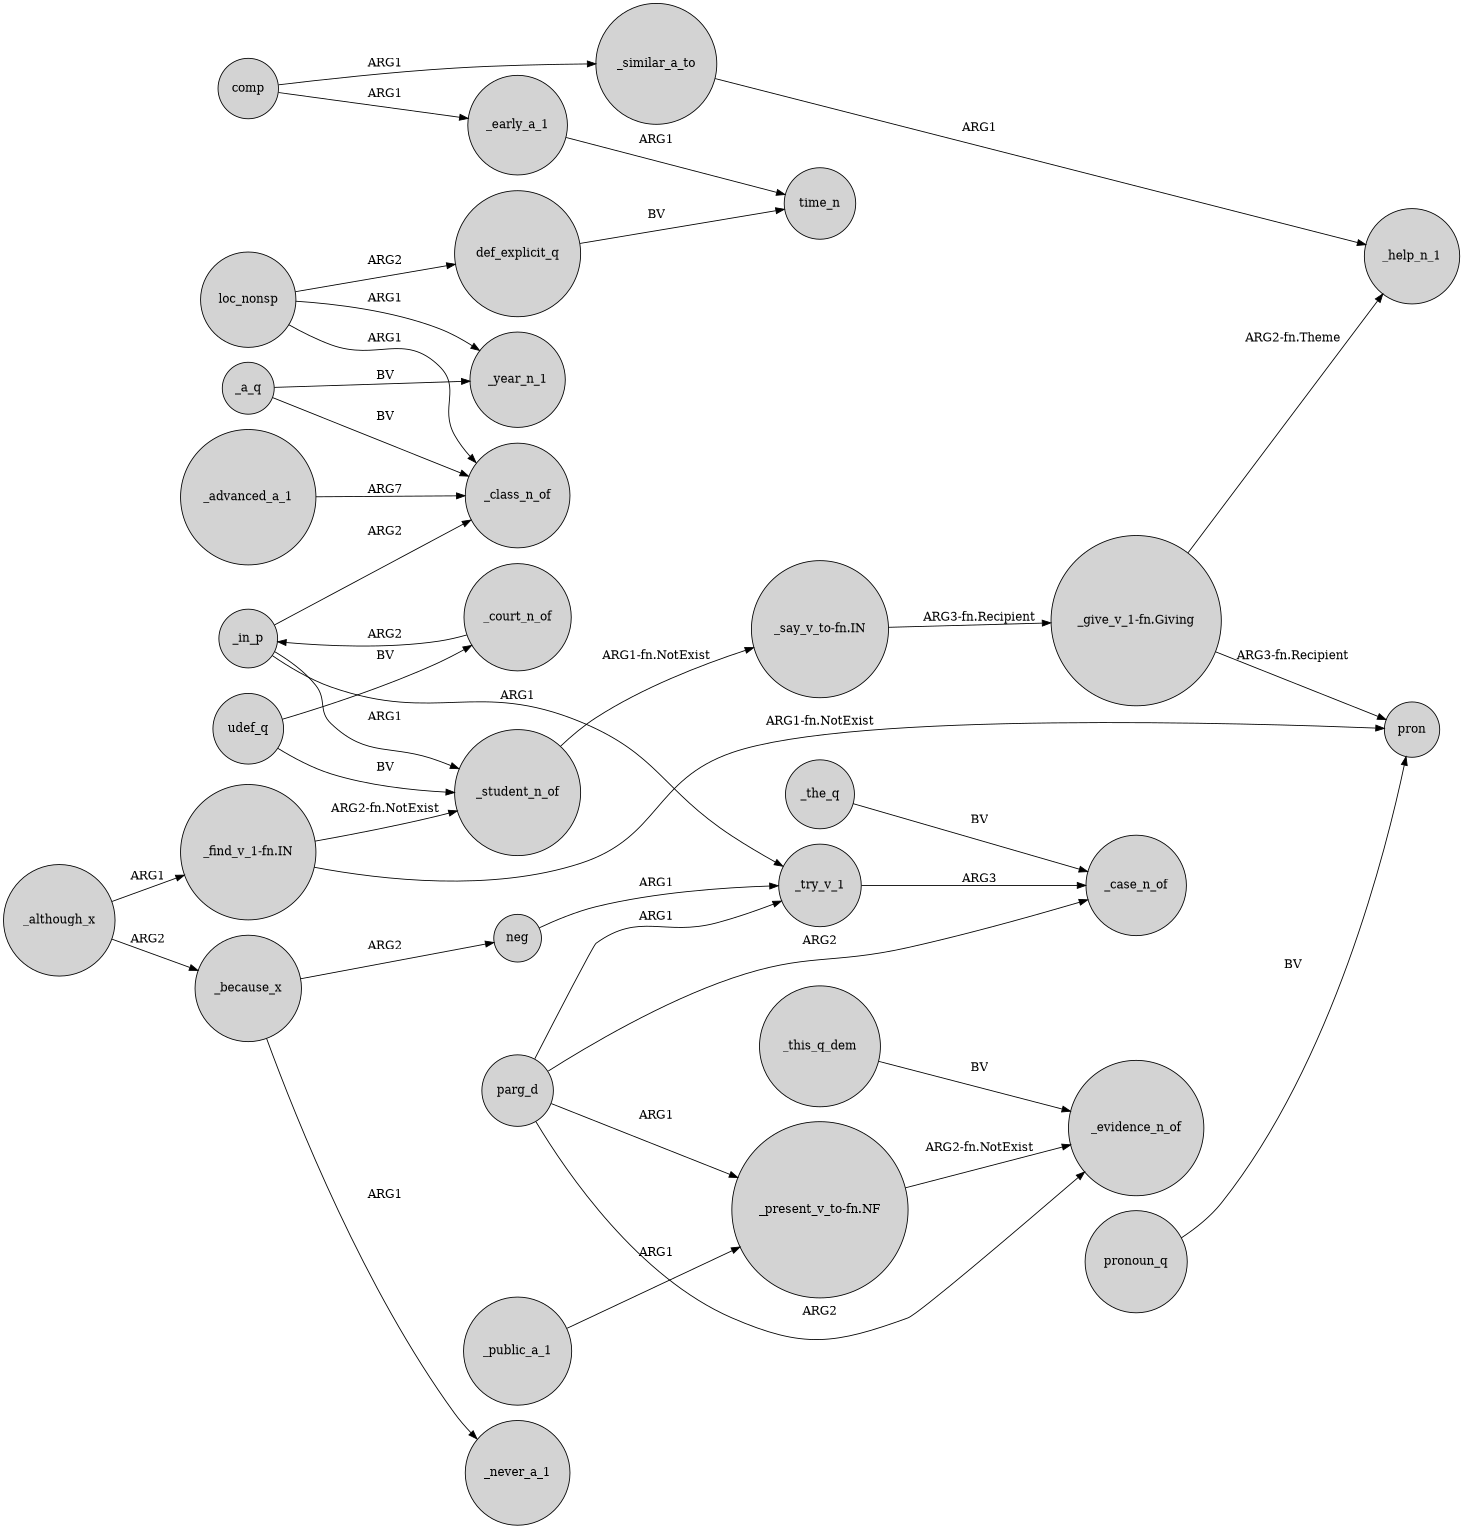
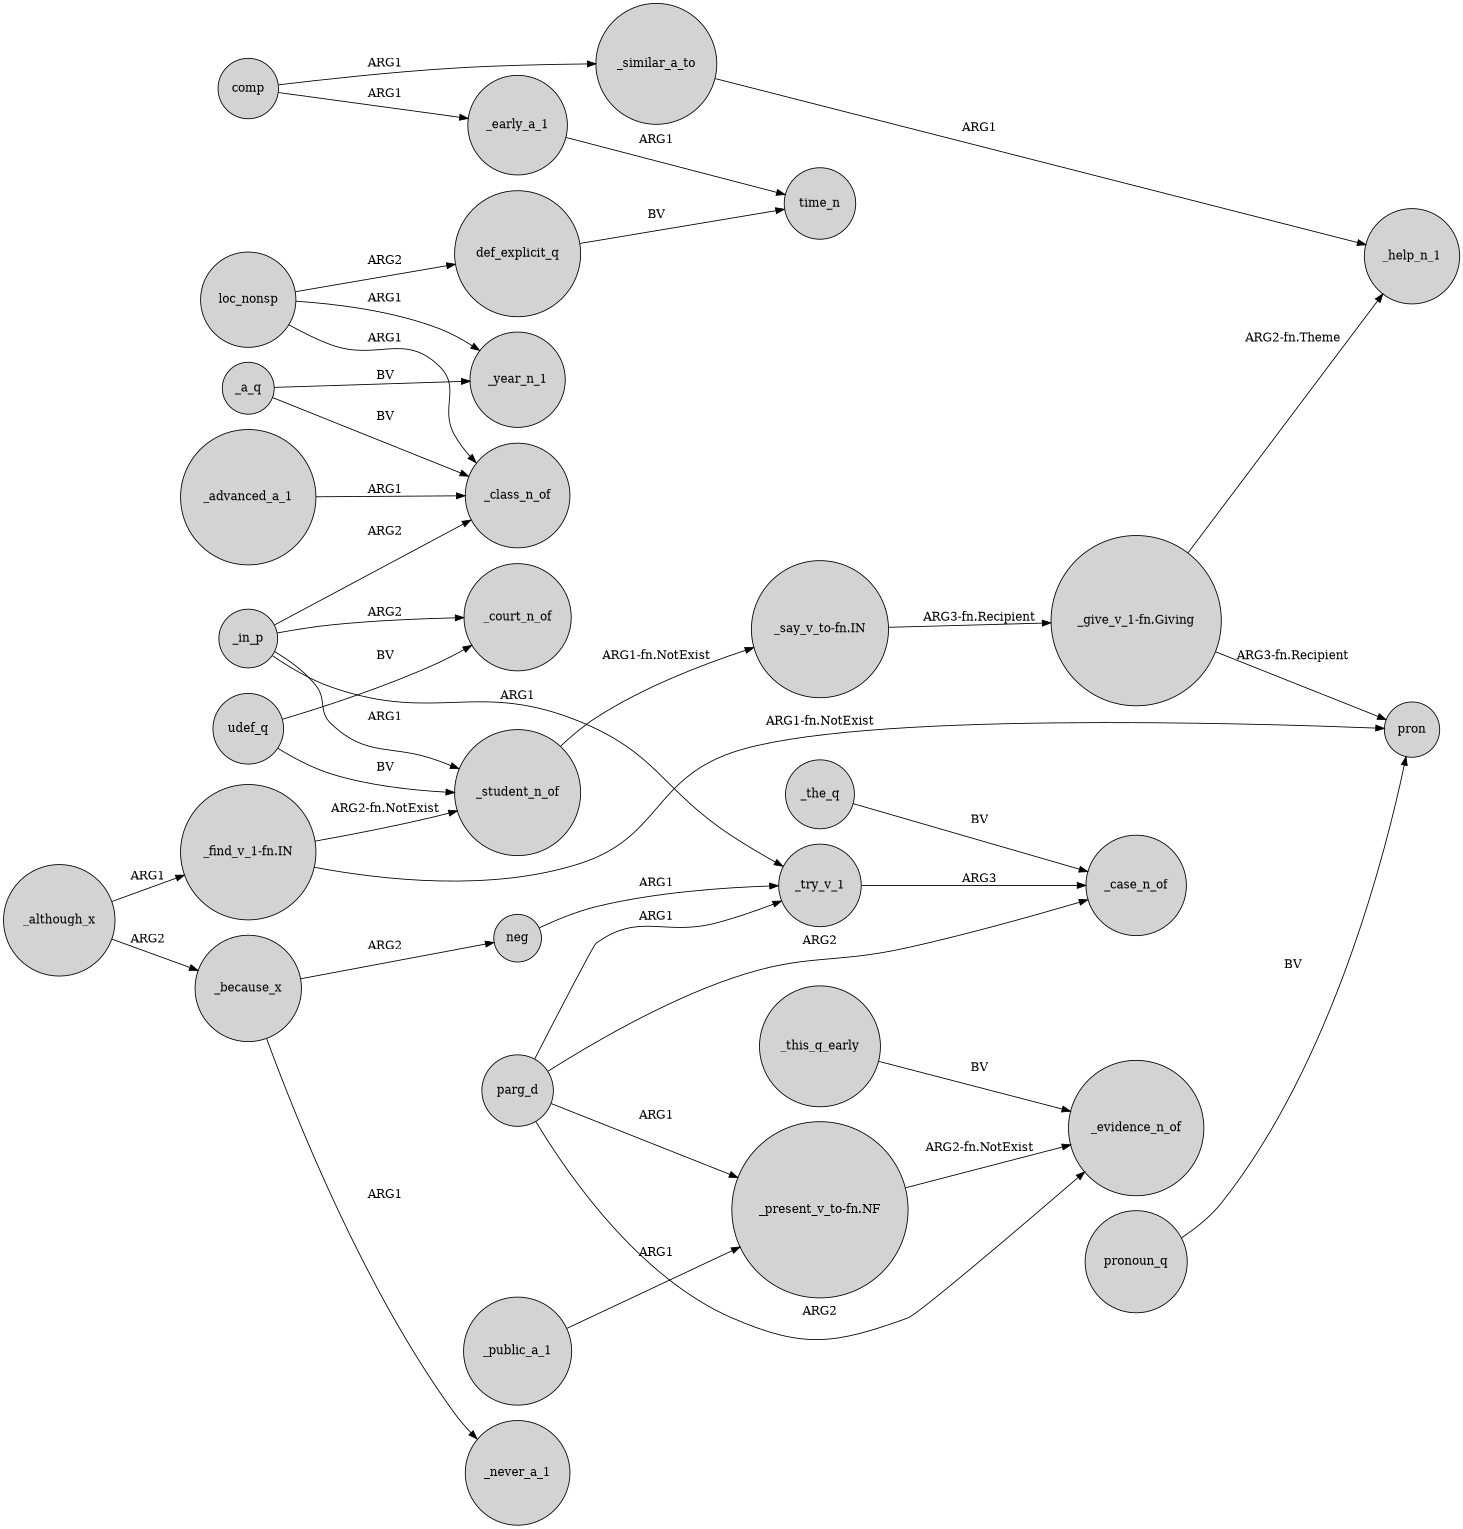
edge "_advanced_a_1" -> "_class_n_of": label "ARG7" -> "ARG1"
edge "_court_n_of" -> "_in_p": reversed
node "_this_q_dem": label "_this_q_dem" -> "_this_q_early"
